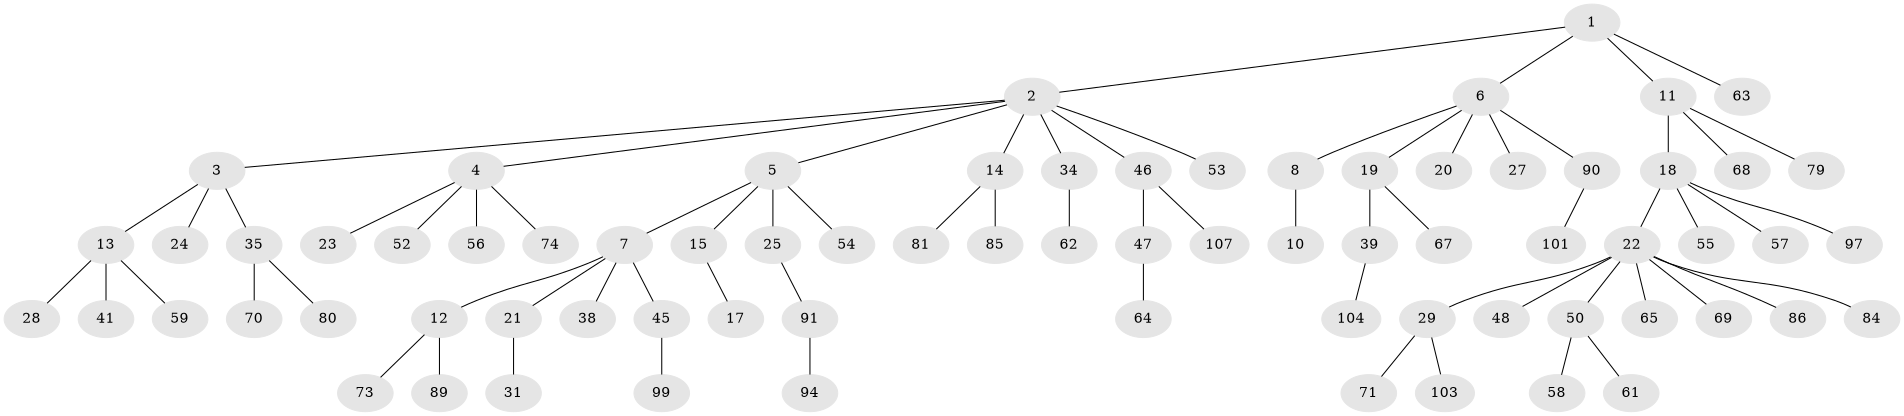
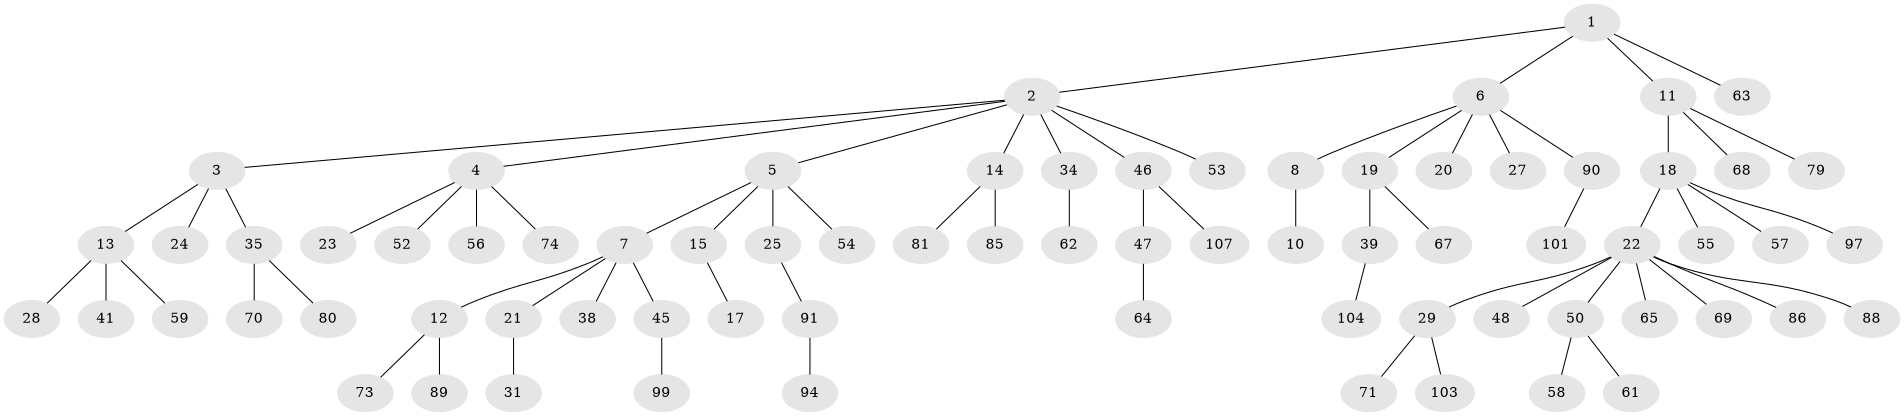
node "84": label "84" -> "88"
